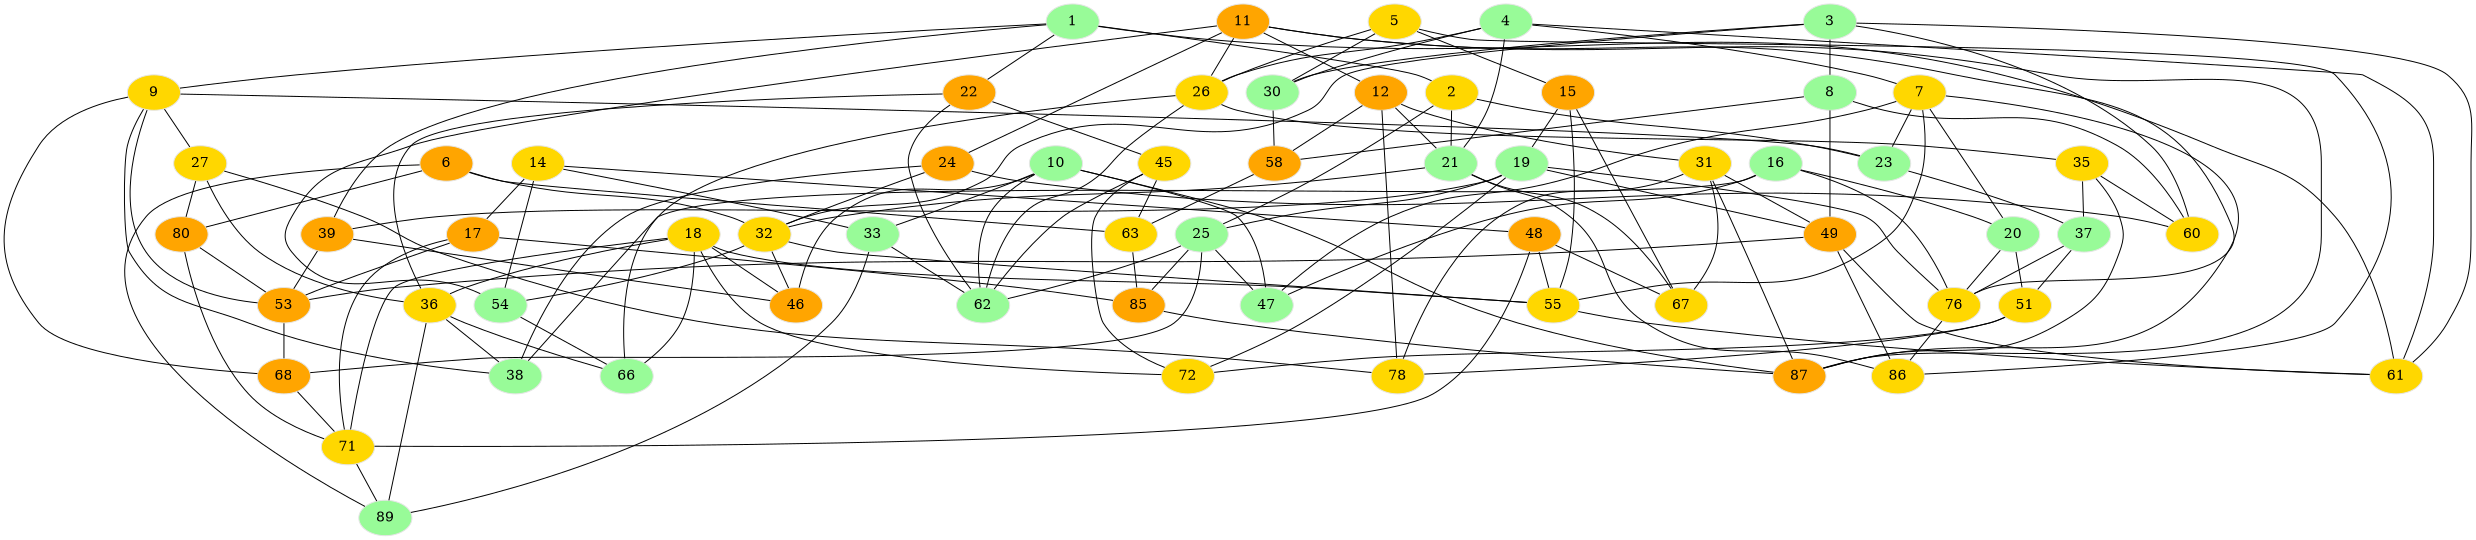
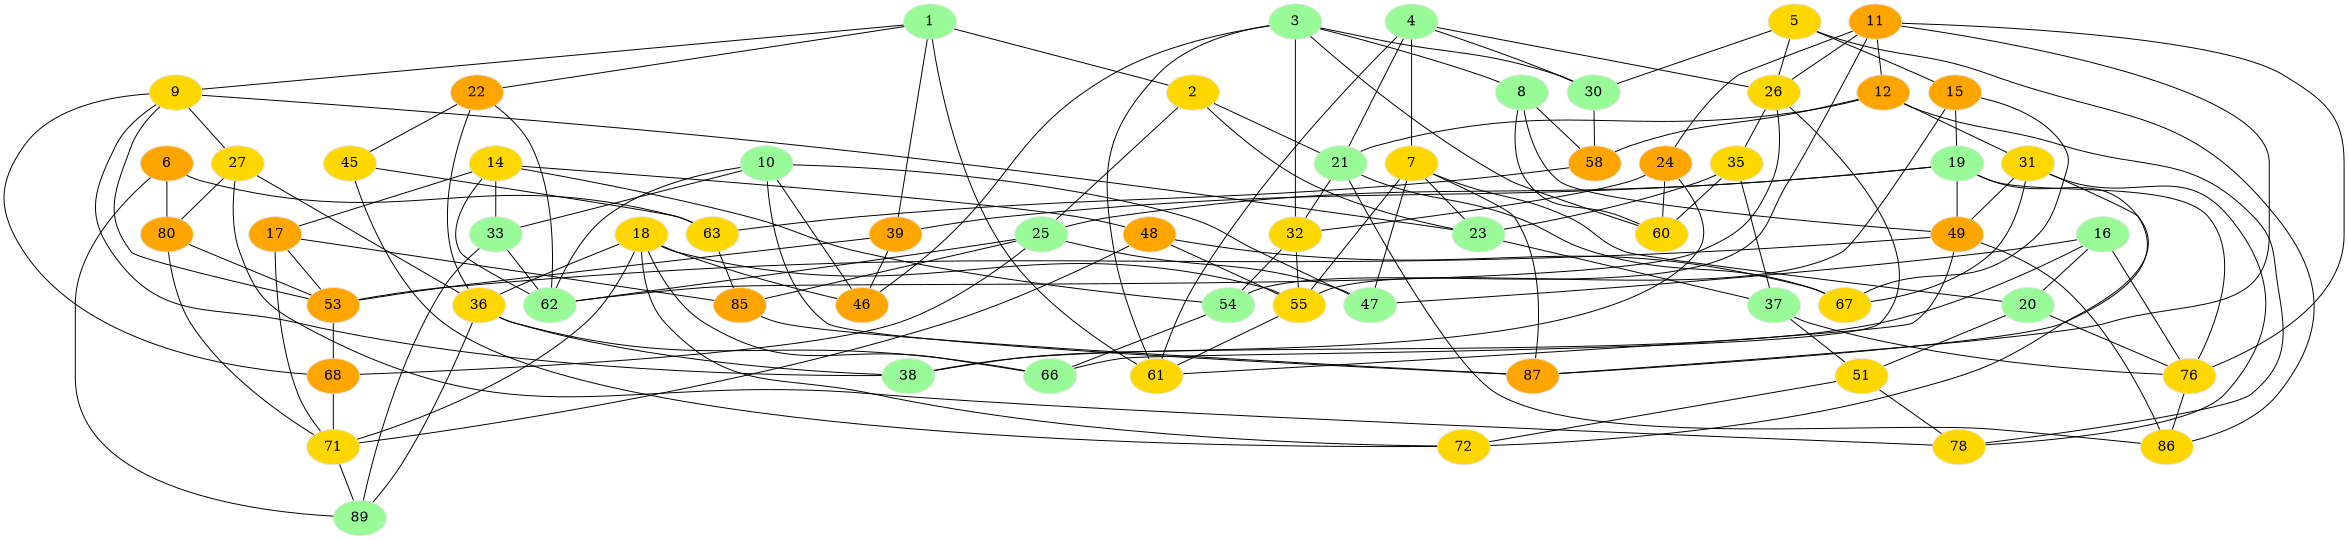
edge "6" -- "32": removed
edge "45" -- "62": now "14" -- "62"
edge "32" -- "46": now "3" -- "46"
edge "35" -- "87": now "35" -- "23"
